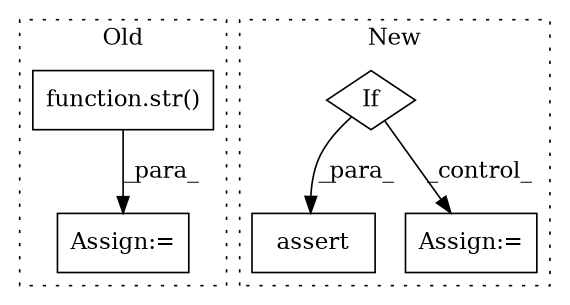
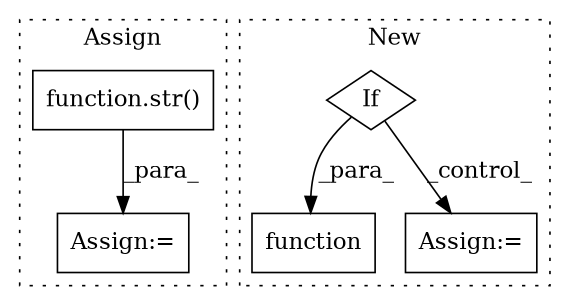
cluster "Old": label "Old" -> "Assign"
node "assert": label "assert" -> "function"
